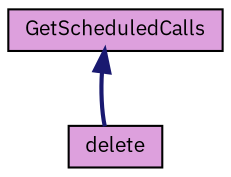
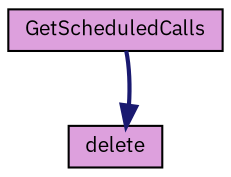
edge "delete" -> "GetScheduledCalls": reversed
